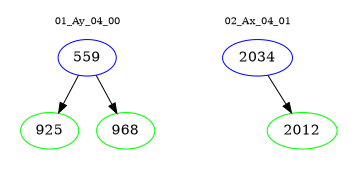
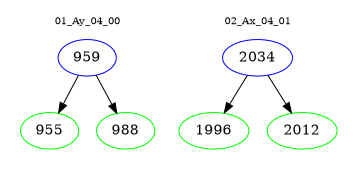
node "559": label "559" -> "959"
node "925": label "925" -> "955"
node "968": label "968" -> "988"
node "1996": added
